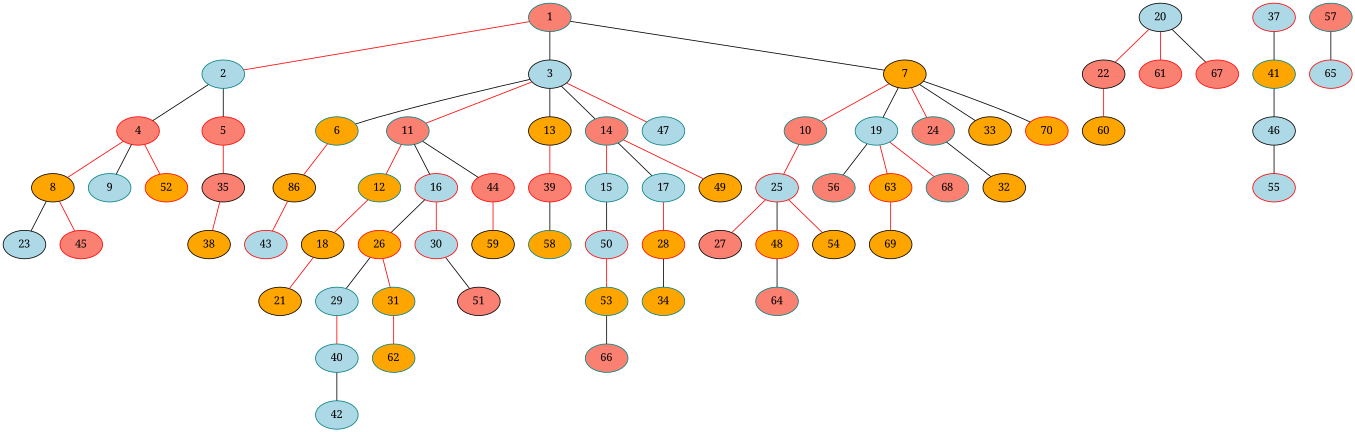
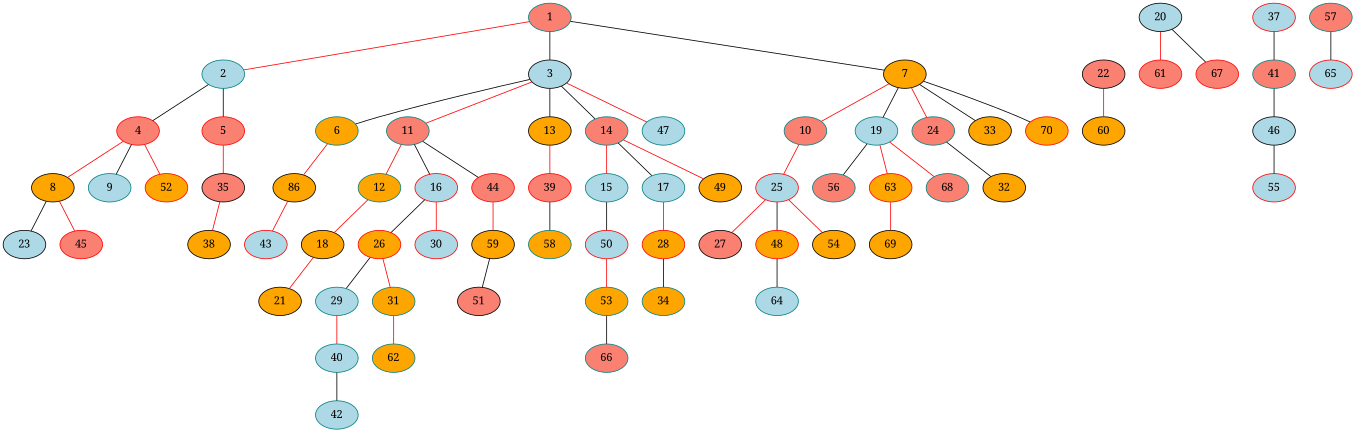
edge "20" -- "22": removed
node "41": fillcolor orange -> salmon
edge "30" -- "51": now "59" -- "51"
node "64": fillcolor salmon -> lightblue
